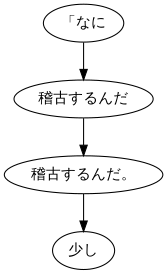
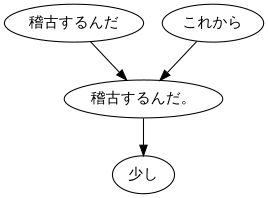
node "「なに": removed
node "これから": added
